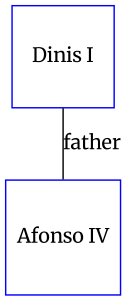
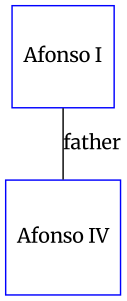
node "Dinis I": label "Dinis I" -> "Afonso I"
